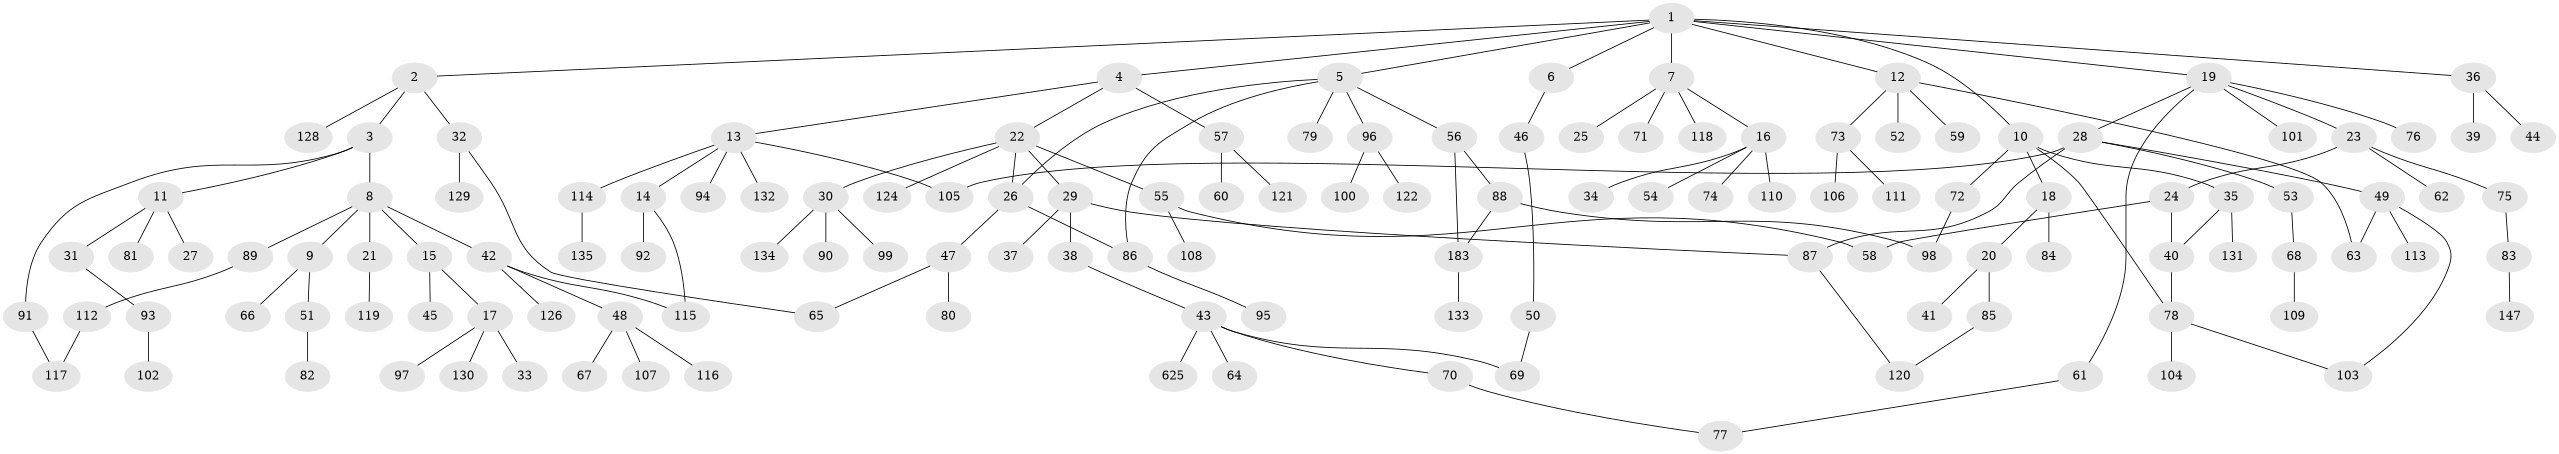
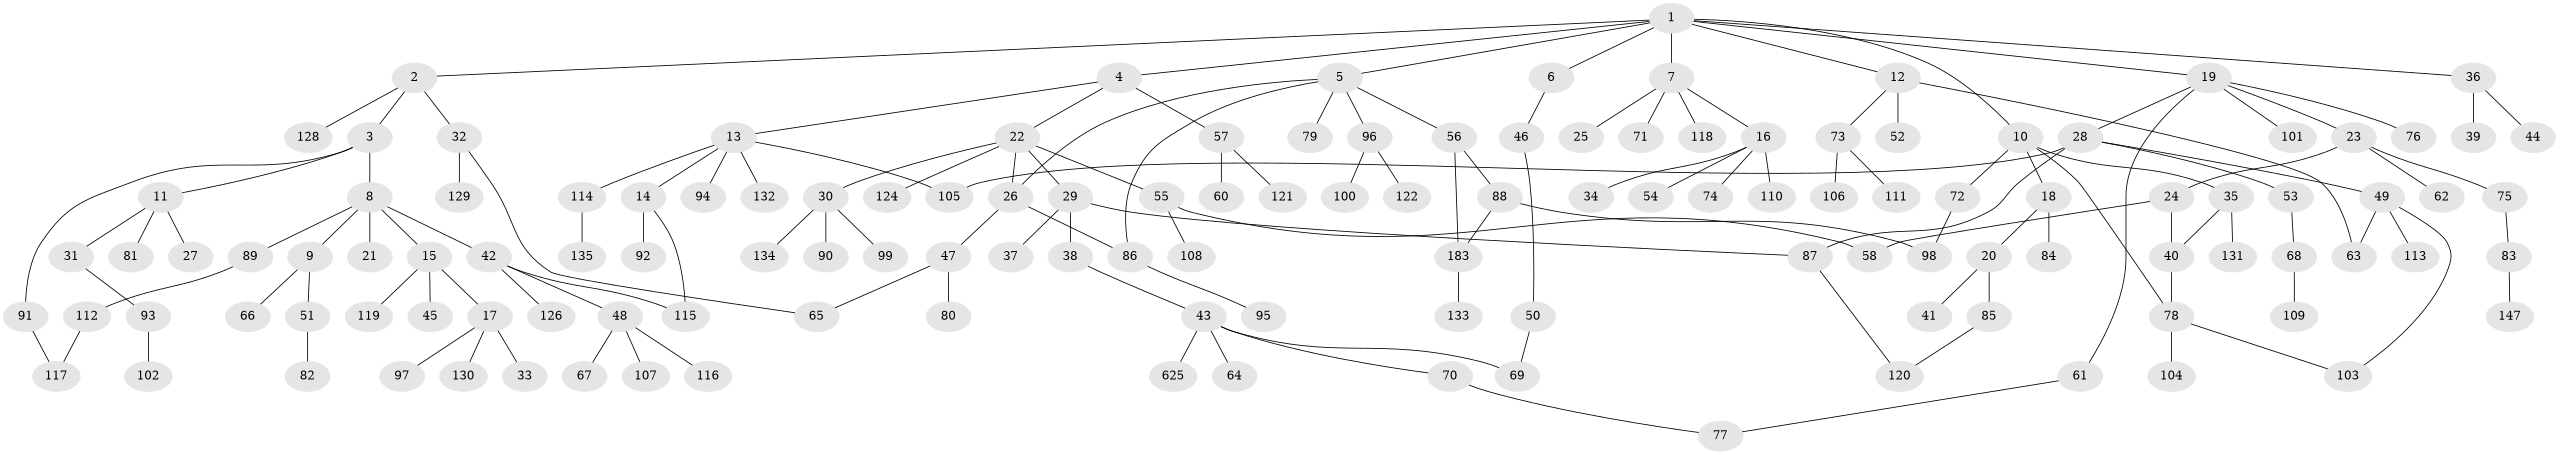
node "59": removed
edge "21" -- "119": now "15" -- "119"
